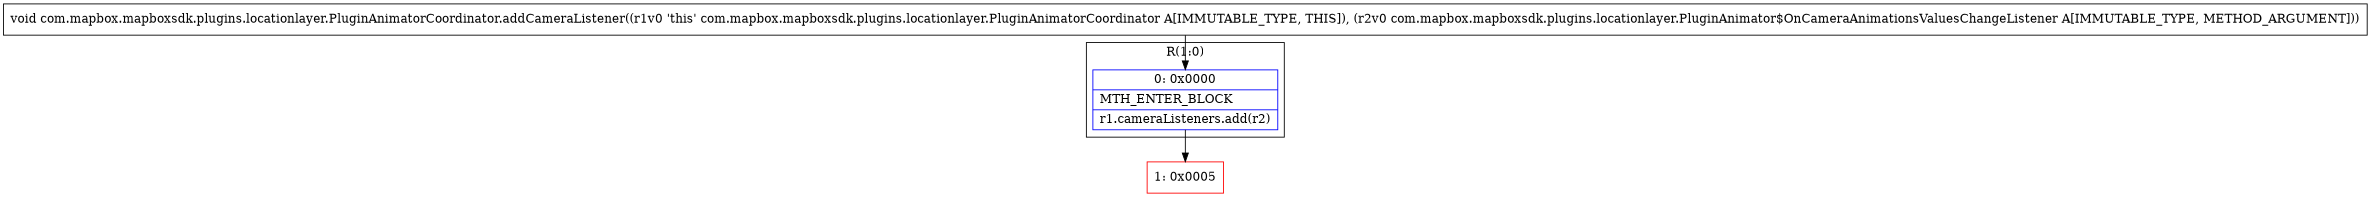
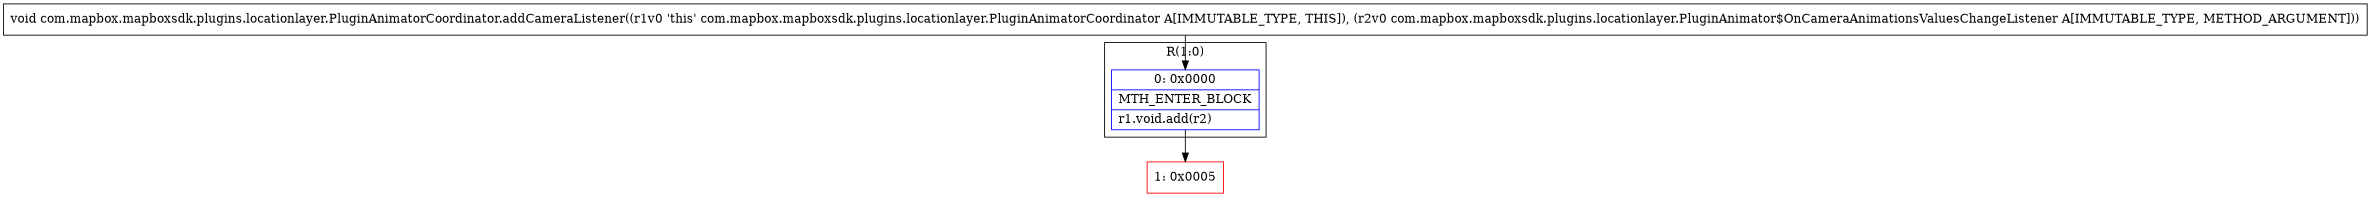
node "0: 0x0000": text "r1.cameraListeners.add(r2)" -> "r1.void.add(r2)"
